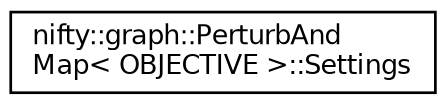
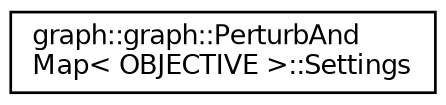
node "nifty::graph::PerturbAnd Map< OBJECTIVE >::Settings": label "nifty::graph::PerturbAnd Map< OBJECTIVE >::Settings" -> "graph::graph::PerturbAnd Map< OBJECTIVE >::Settings"
